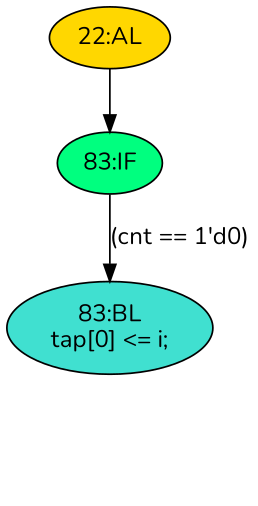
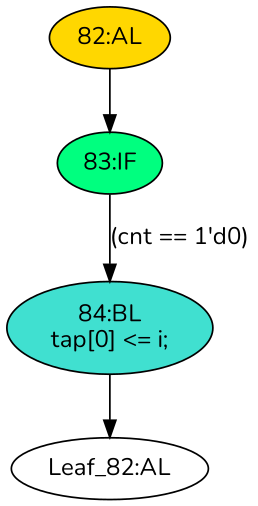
node "22:AL": label "22:AL" -> "82:AL"
node "83:BL tap[0] <= i;": label "83:BL tap[0] <= i;" -> "84:BL tap[0] <= i;"
node "Leaf_82:AL": added
